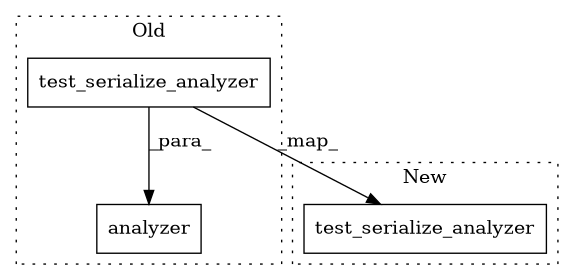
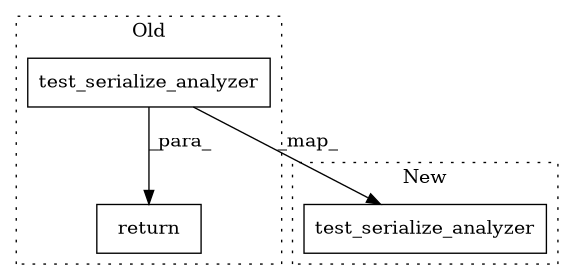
node "analyzer": label "analyzer" -> "return"
